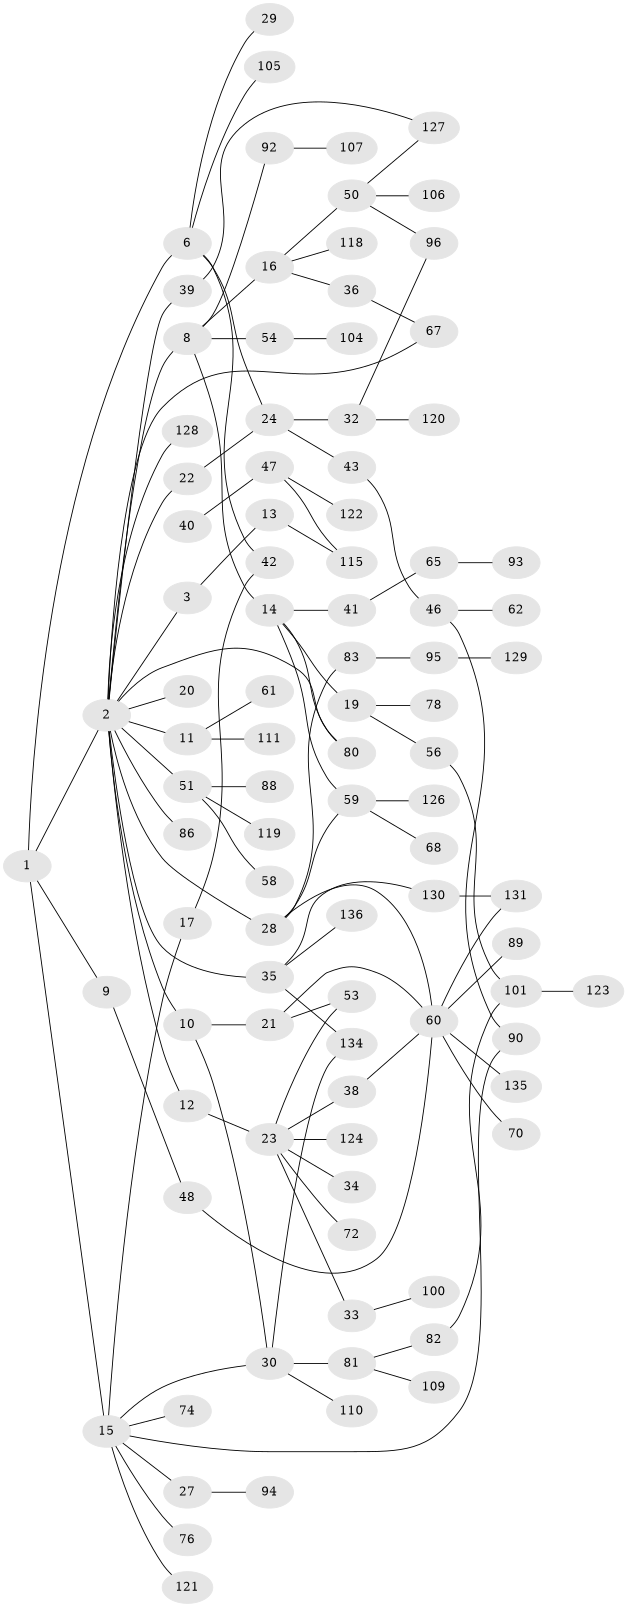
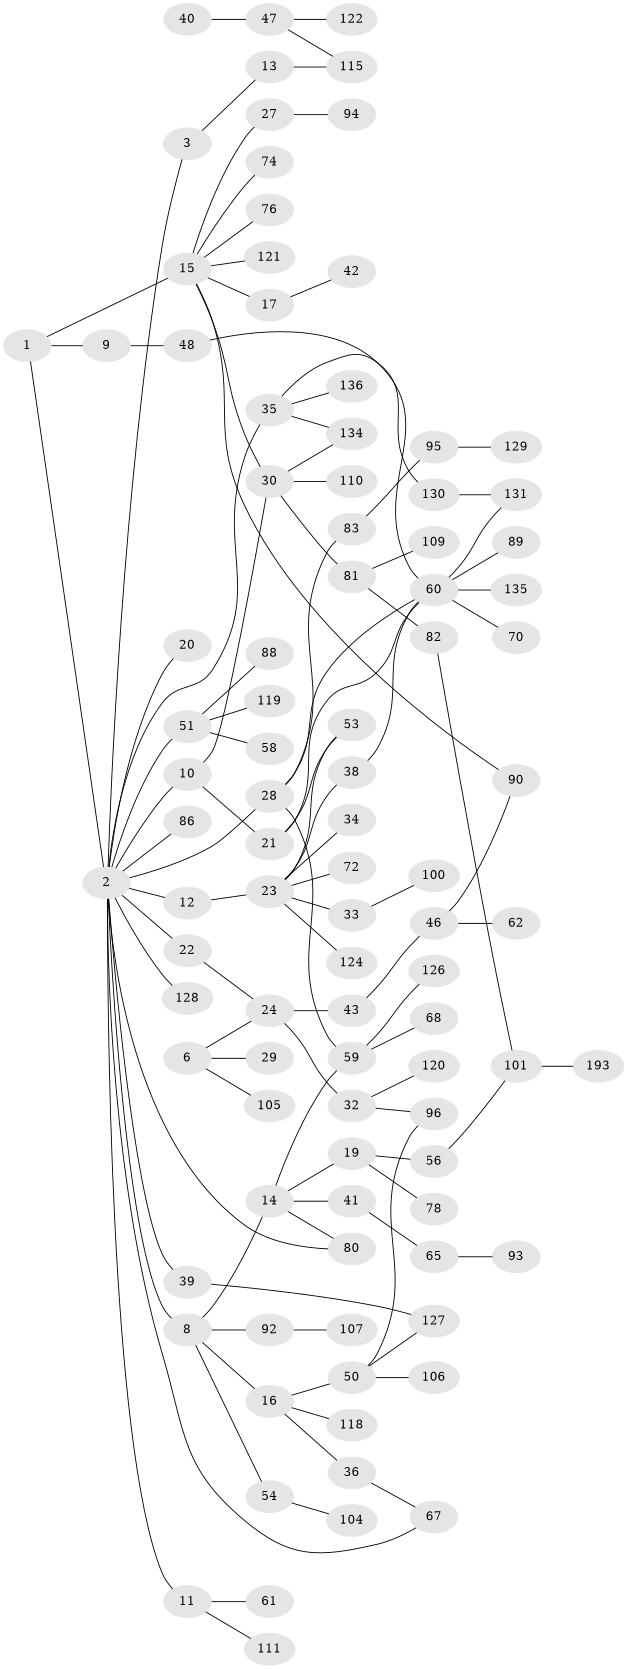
edge "6" -- "42": removed
edge "6" -- "1": removed
node "123": label "123" -> "193"
